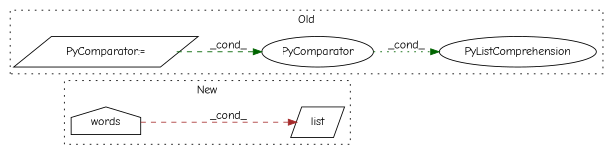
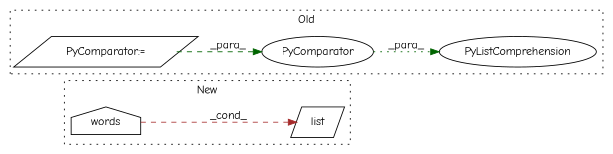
edge "PyComparator:=" -> "PyComparator": label "_cond_" -> "_para_"
edge "PyComparator" -> "PyListComprehension": label "_cond_" -> "_para_"
